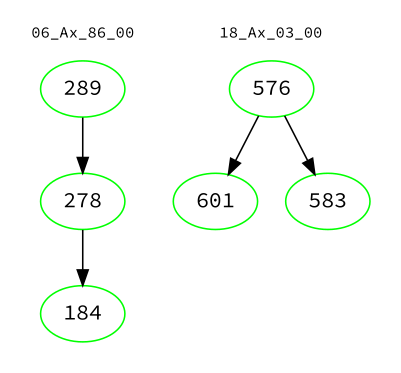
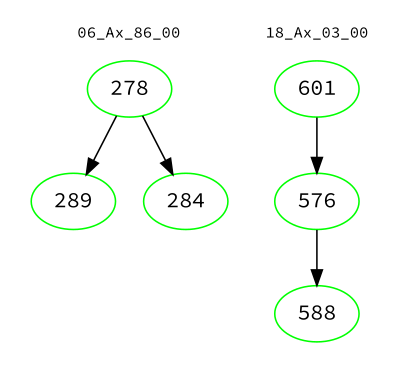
edge "289" -> "278": reversed
edge "576" -> "601": reversed
node "583": label "583" -> "588"
node "184": label "184" -> "284"
